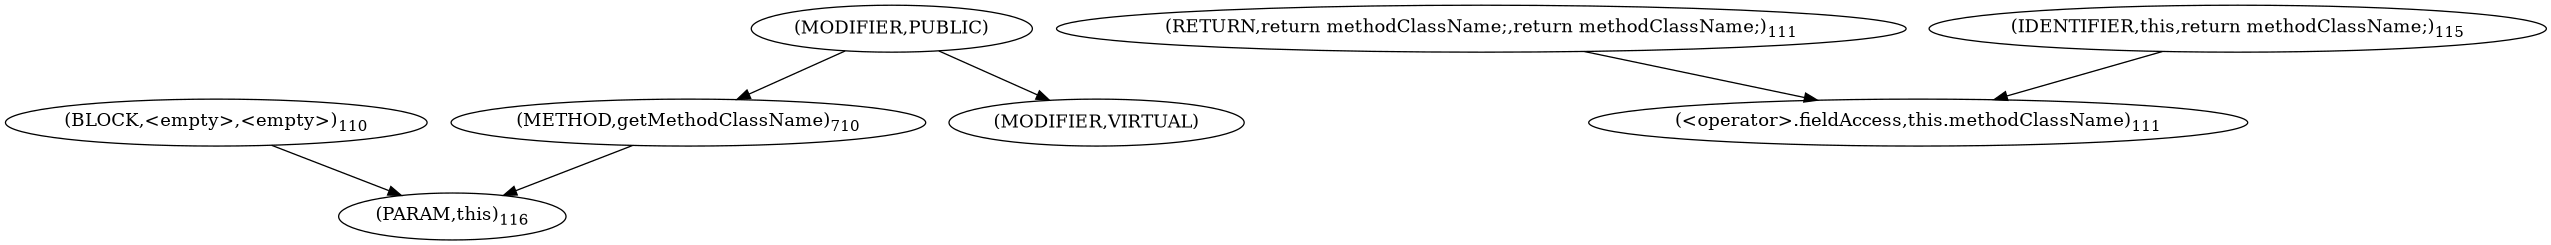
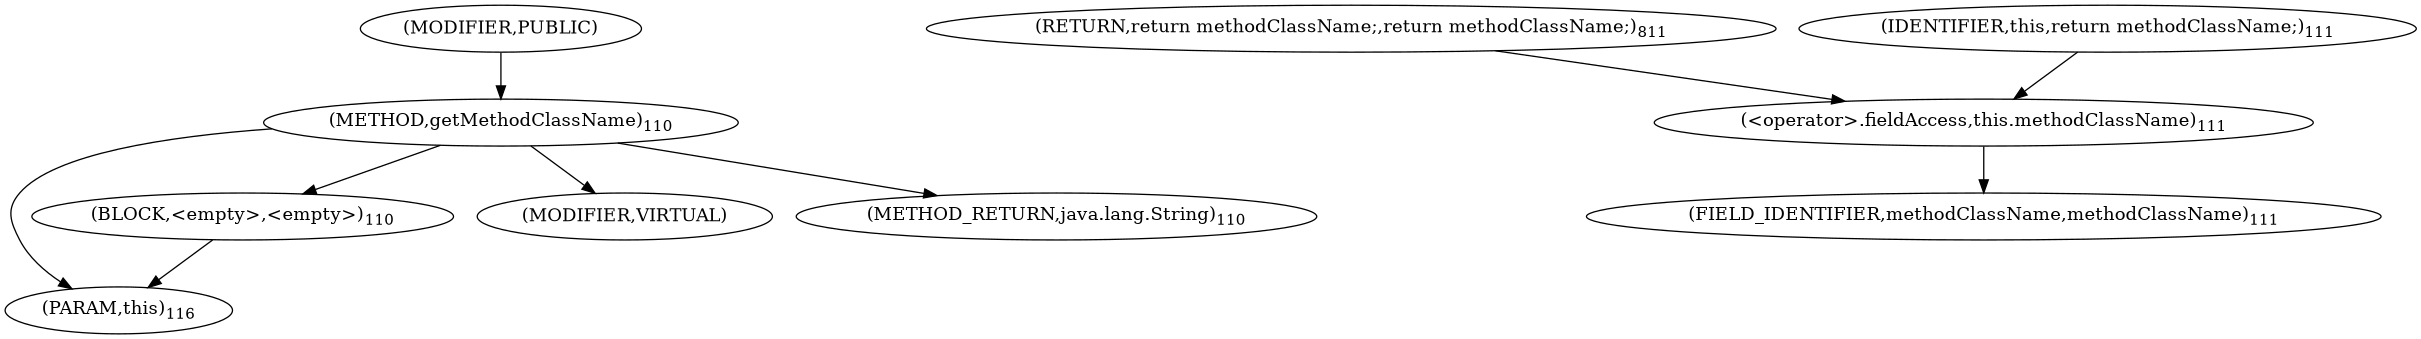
node "(RETURN,return methodClassName;,return methodClassName;)": text "111" -> "811"
node "(IDENTIFIER,this,return methodClassName;)": text "115" -> "111"
edge "(MODIFIER,PUBLIC)" -> "(MODIFIER,VIRTUAL)": now "(METHOD,getMethodClassName)" -> "(MODIFIER,VIRTUAL)"
node "(METHOD,getMethodClassName)": text "710" -> "110"
edge "(METHOD,getMethodClassName)" -> "(BLOCK,<empty>,<empty>)": added
node "(METHOD_RETURN,java.lang.String)": added
node "(FIELD_IDENTIFIER,methodClassName,methodClassName)": added
